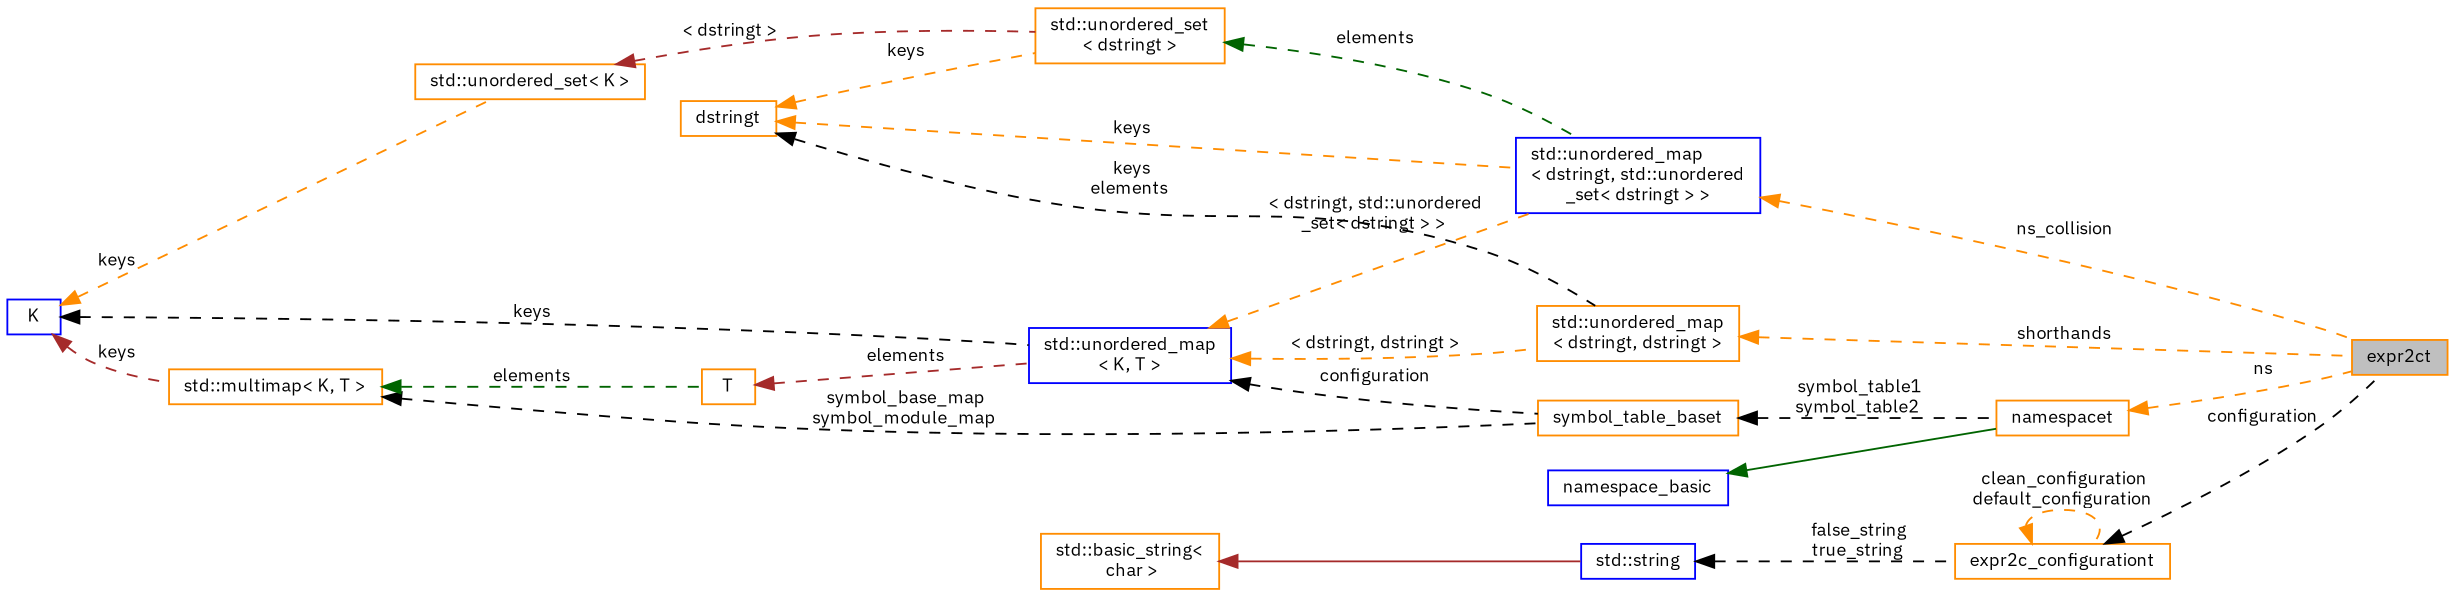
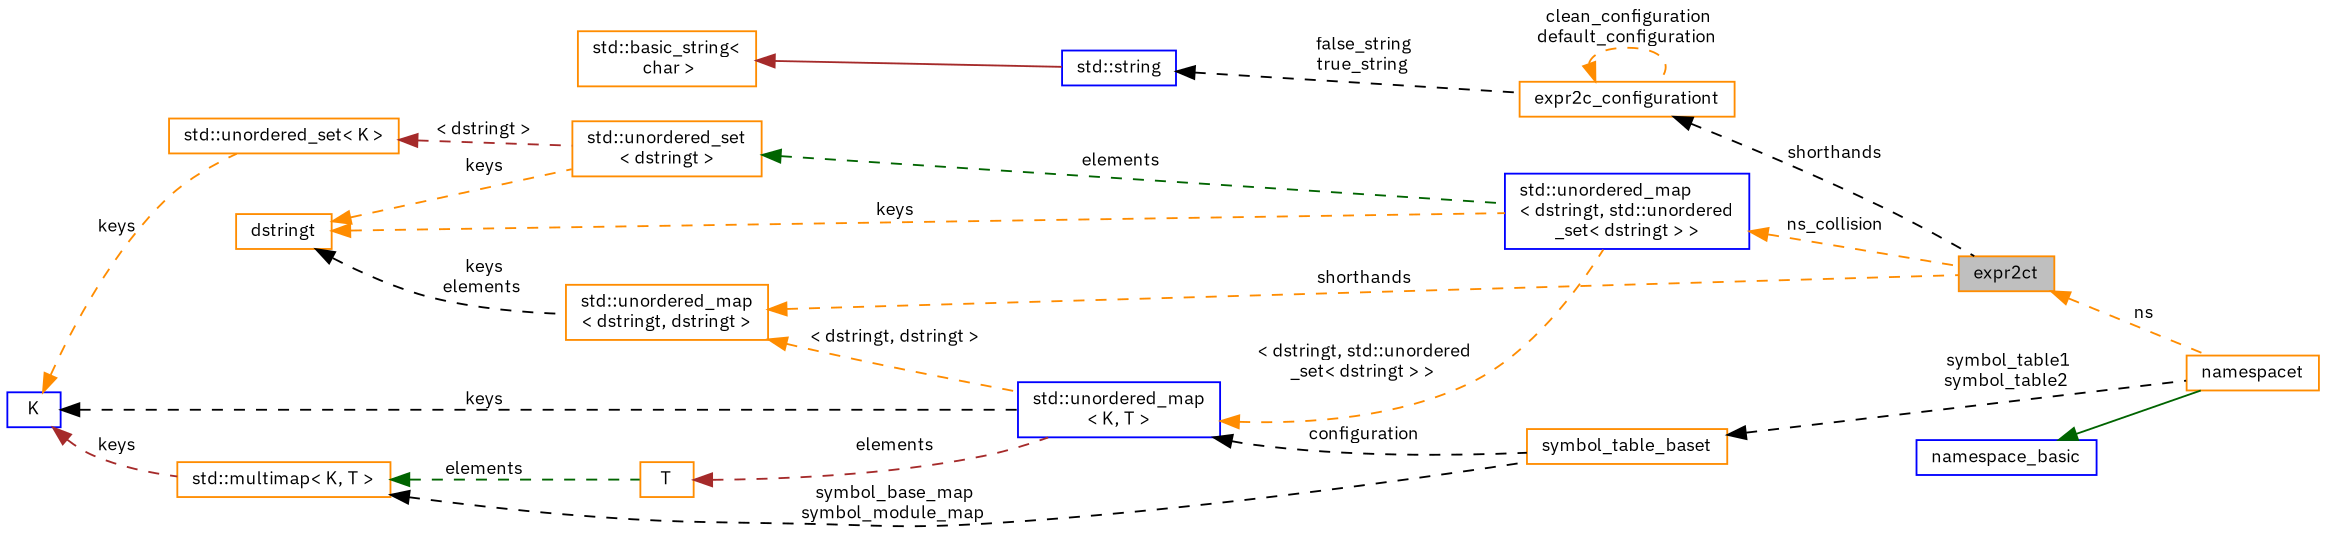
edge "std::unordered_map < dstringt, dstringt >" -> "std::unordered_map < K, T >": reversed
edge "expr2ct" -> "namespacet": reversed
edge "expr2ct" -> "expr2c_configurationt": label " configuration" -> " shorthands"
